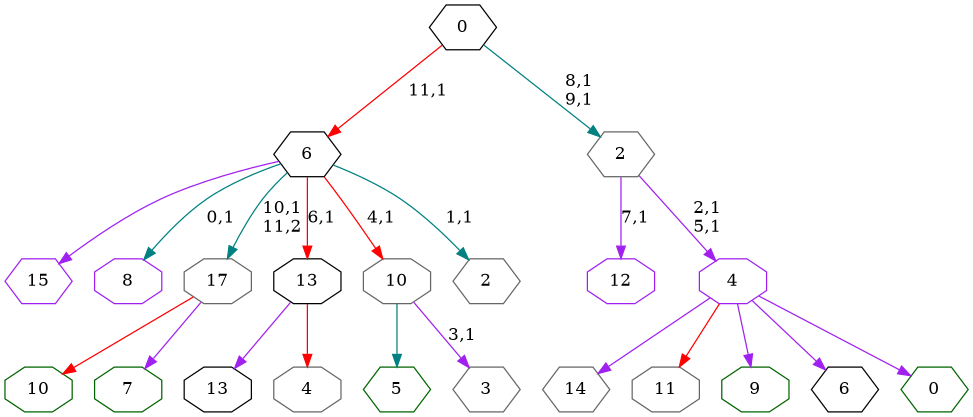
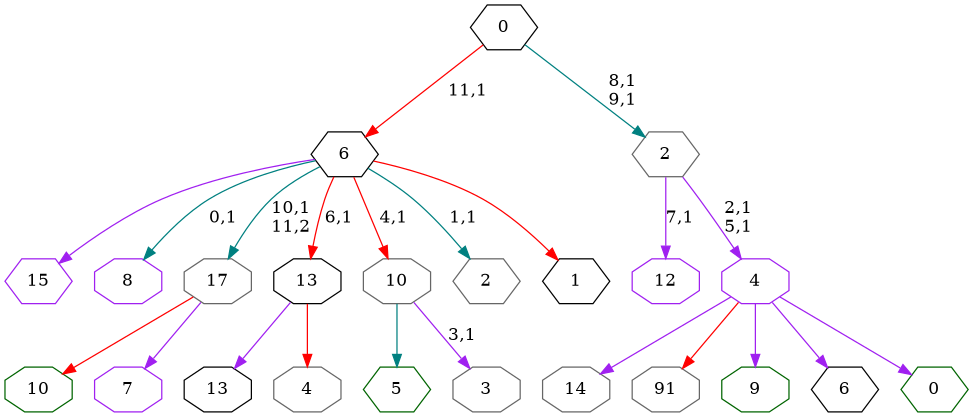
node "1": added
node "7": color darkgreen -> purple
node "3": shape hexagon -> octagon
node "14": shape hexagon -> octagon
node "11": label "11" -> "91"
